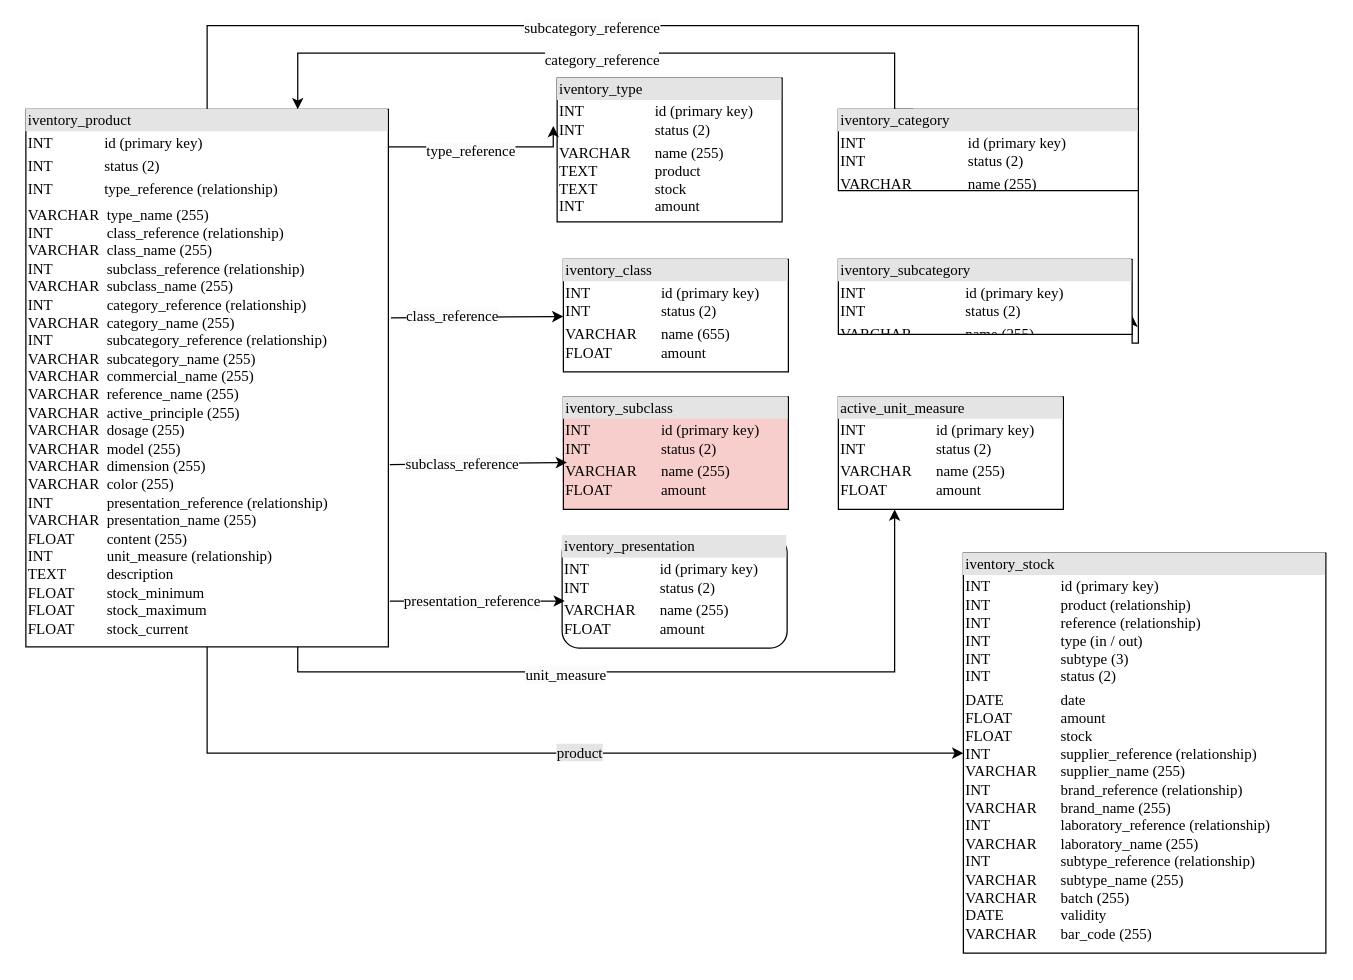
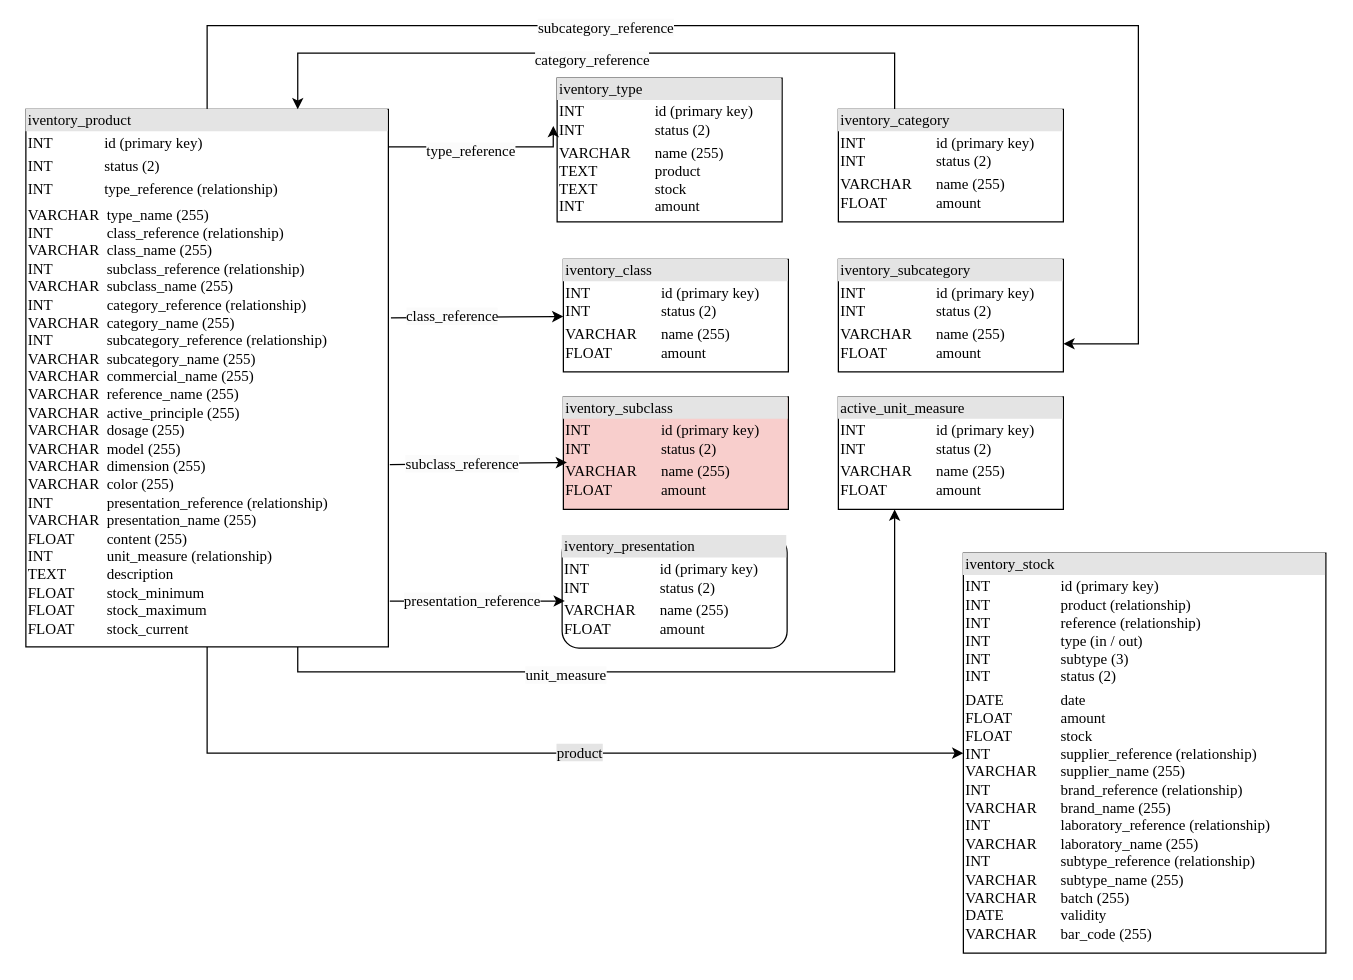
node "iventory_category INT INT id (primary key) status (2) VARCHAR FLOAT name (255) amount": size 300x81 -> 225x113
node "iventory_subcategory INT INT id (primary key) status (2) VARCHAR FLOAT name (255) amount": size 294x75 -> 225x113
node "iventory_class INT INT id (primary key) status (2) VARCHAR FLOAT name (655) amount": label "iventory_class INT INT id (primary key) status (2) VARCHAR FLOAT name (655) amount" -> "iventory_class INT INT id (primary key) status (2) VARCHAR FLOAT name (255) amount"
